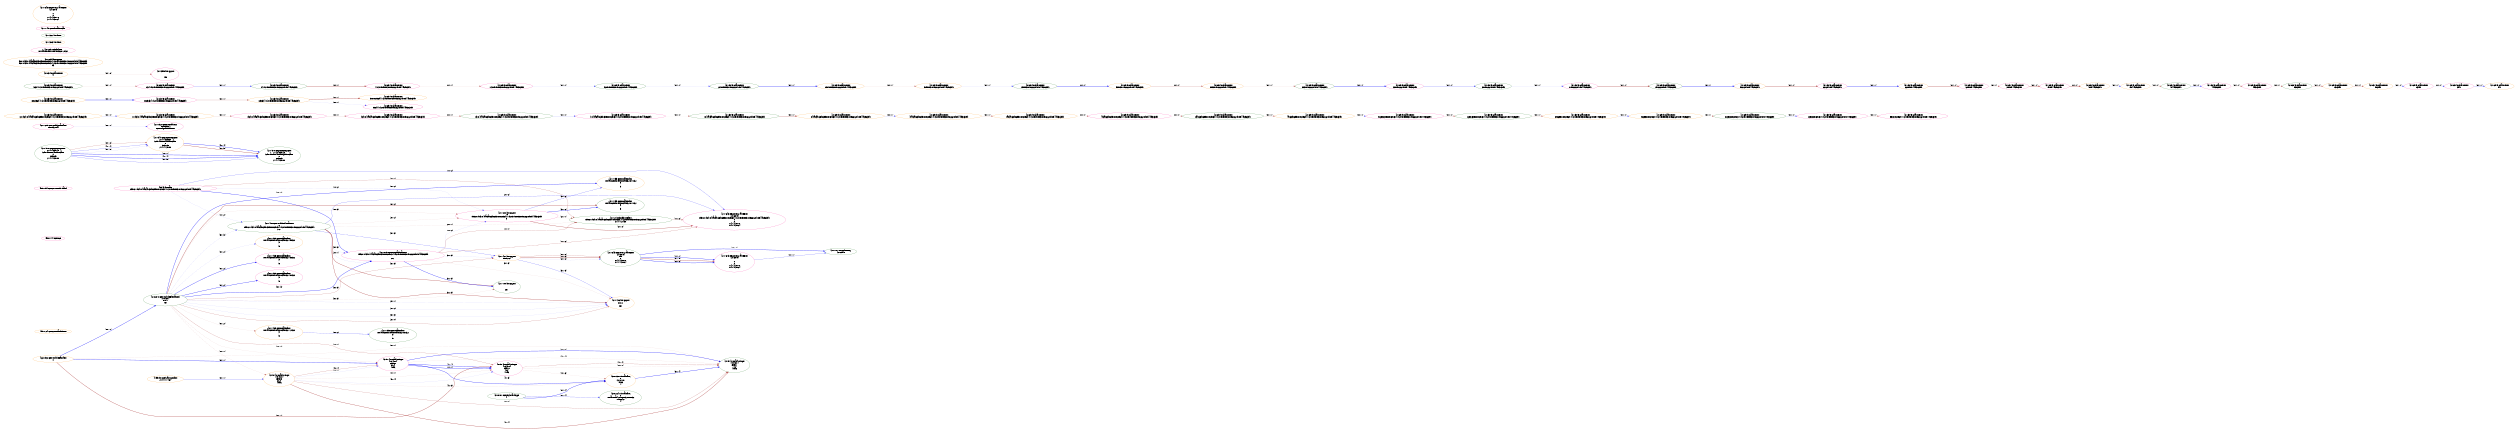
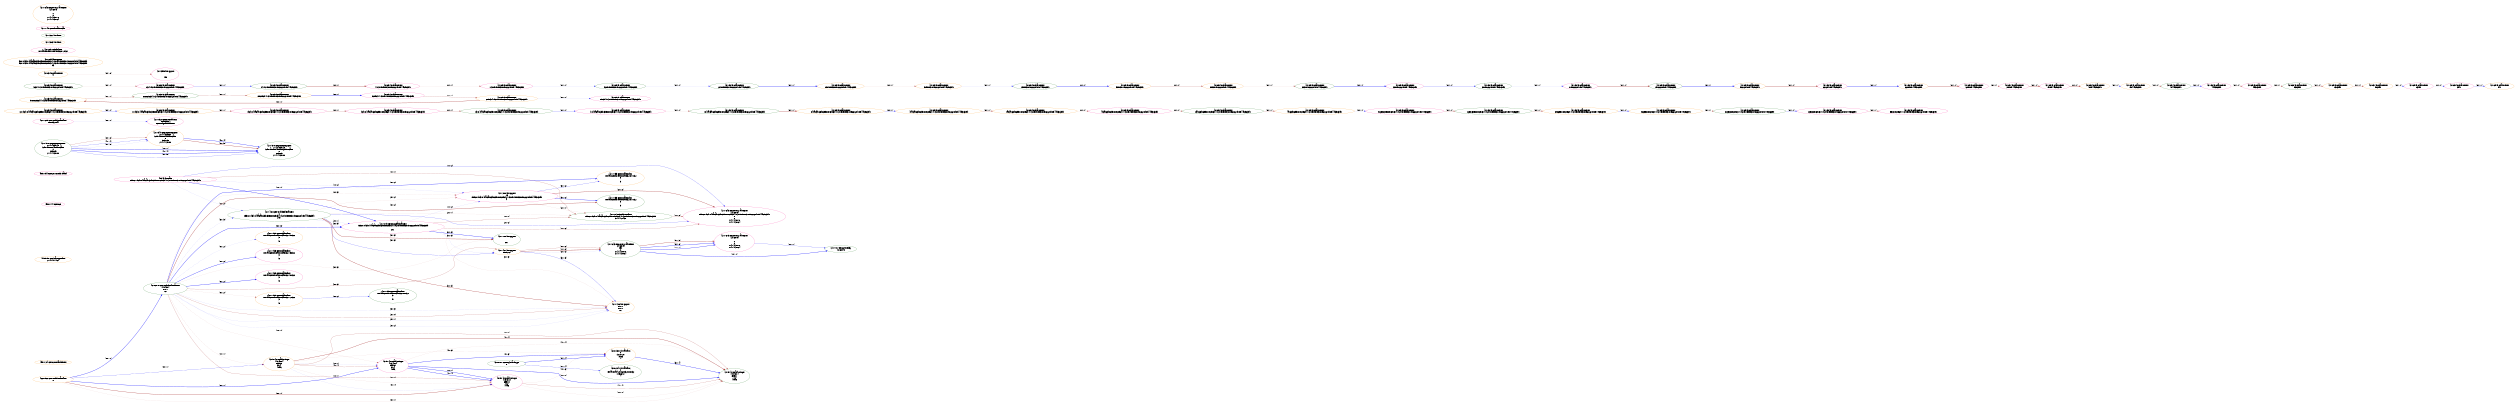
node "4216975.CharNextA 88ec856b41d20505eee380566c28b8544fc5639b": added
edge "4199190.GetStartupInfoA 2147417464" -> "4219742.LoadStringA 4194304 65503 Ls@ 4096": now "4220092.GetModuleHandleA 0" -> "4219742.LoadStringA 4194304 65503 Ls@ 4096"
